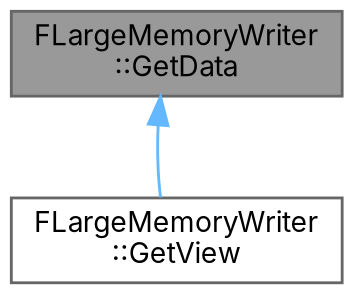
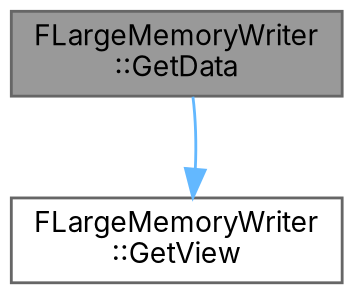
edge "FLargeMemoryWriter ::GetView" -> "FLargeMemoryWriter ::GetData": reversed
